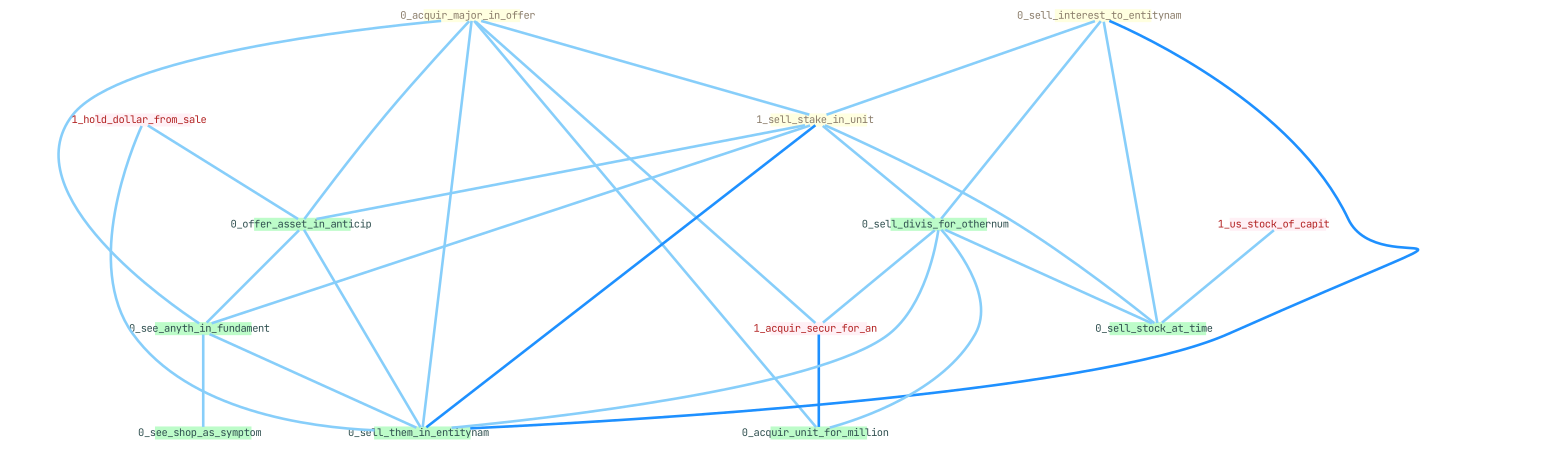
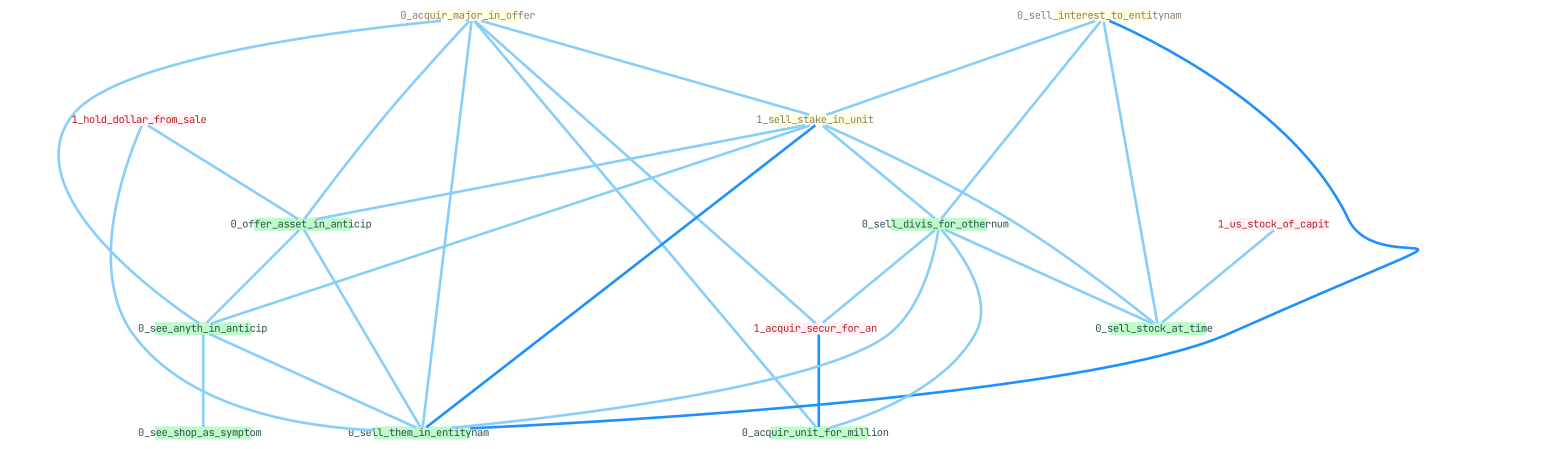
node "0_see_anyth_in_fundament": label "0_see_anyth_in_fundament" -> "0_see_anyth_in_anticip"
